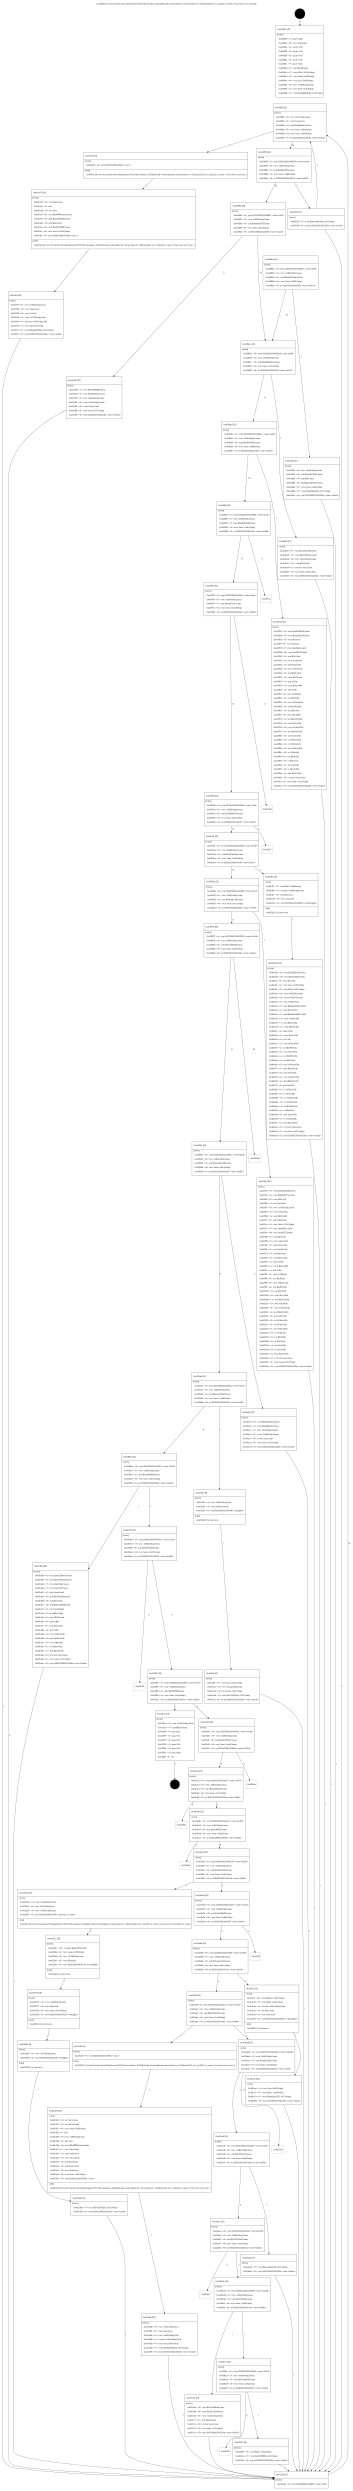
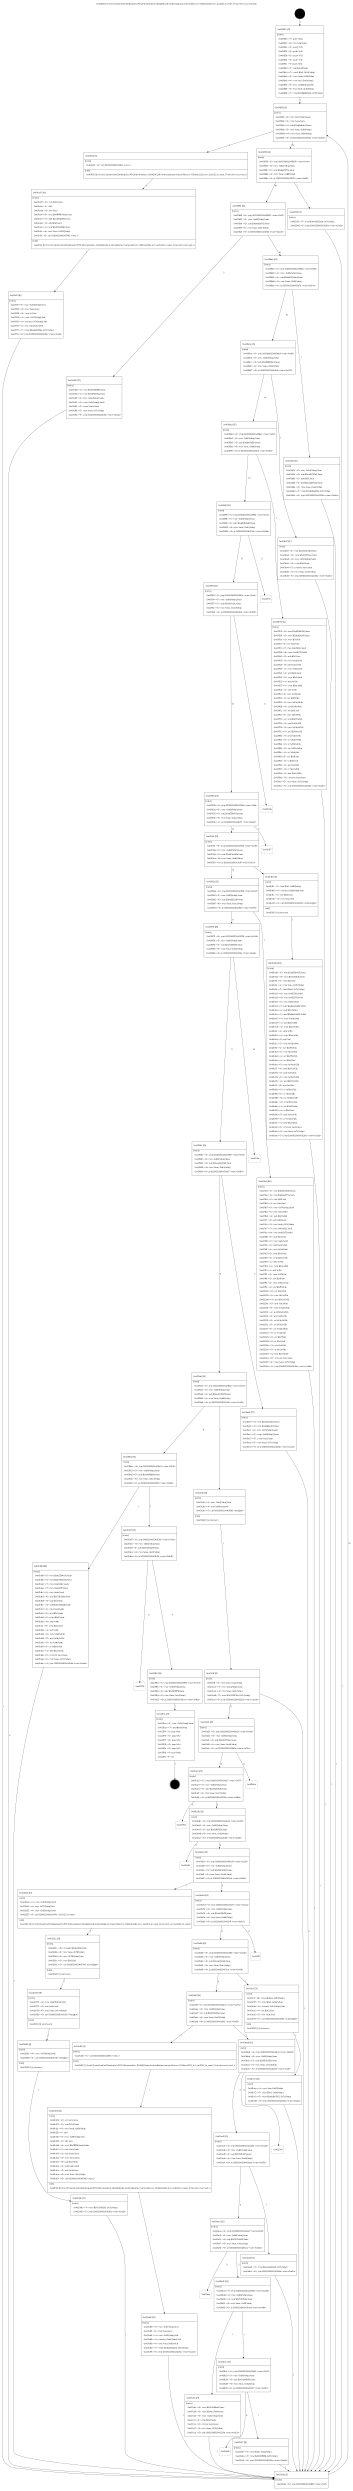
edge "0x40203f [12]" -> "0x40185f [26]": now "0x401830 [47]" -> "0x40185f [26]"
edge "0x401892 [25]" -> "0x4018c4 [25]": now "0x401892 [25]" -> "0x4018ab [25]"
edge "0x4019f0 [25]" -> "0x401a09 [25]": now "0x401c9f [21]" -> "0x401a09 [25]"
